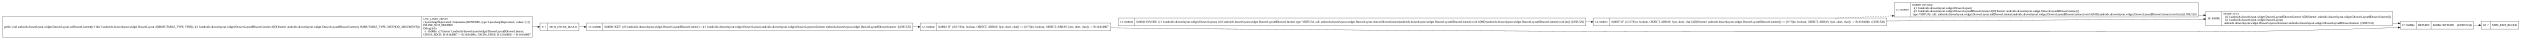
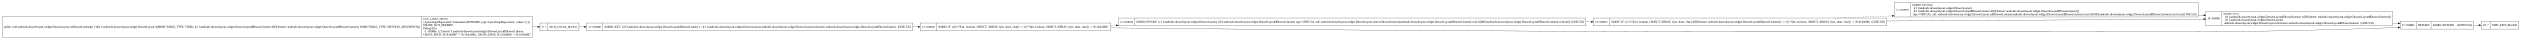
edge "12: 0x0002" -> "13: 0x0004": added
